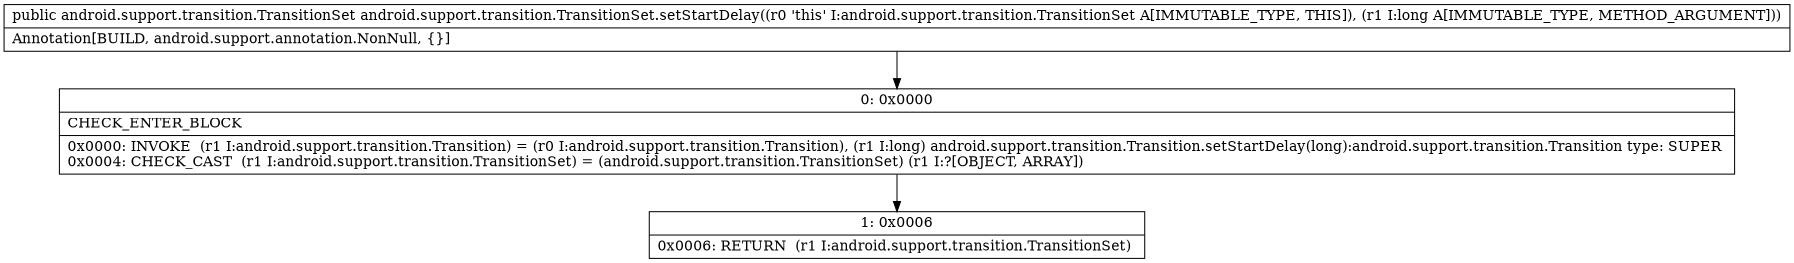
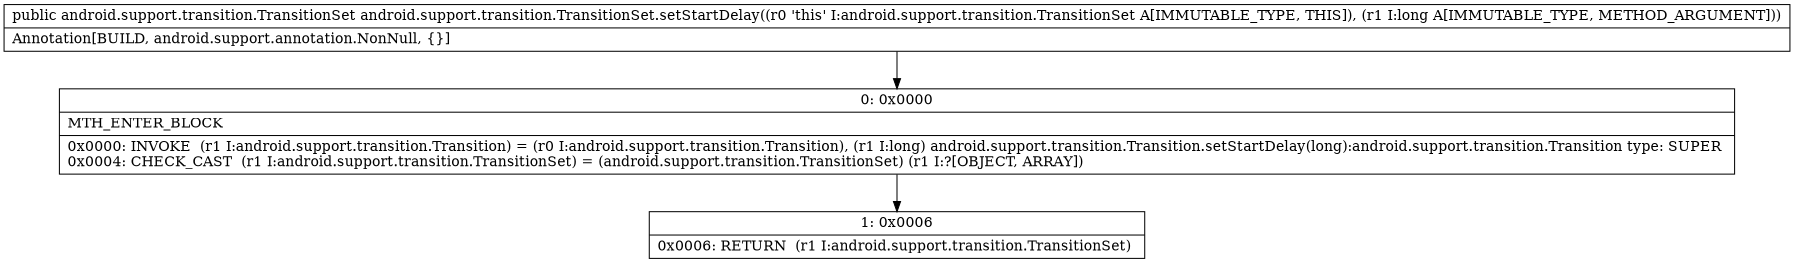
node "0: 0x0000": text "CHECK_ENTER_BLOCK" -> "MTH_ENTER_BLOCK"
